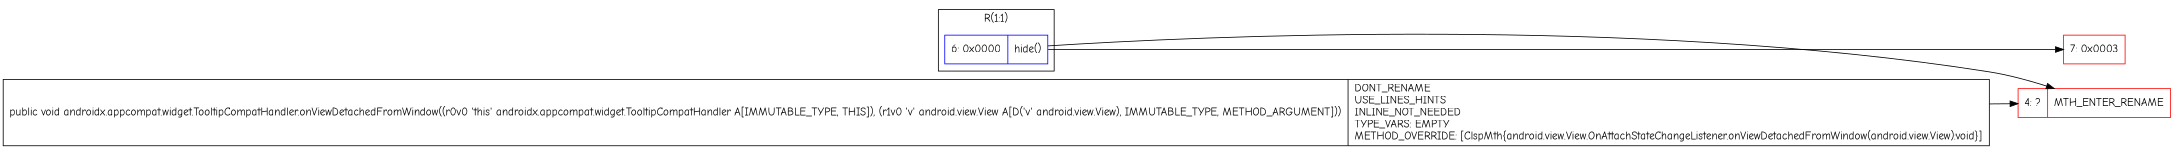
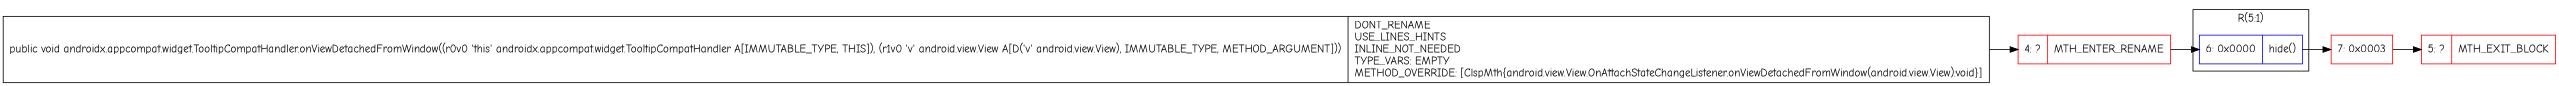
cluster "R(1:1)": label "R(1:1)" -> "R(5:1)"
edge "6: 0x0000" -> "4: ?": reversed
node "5: ?": added
